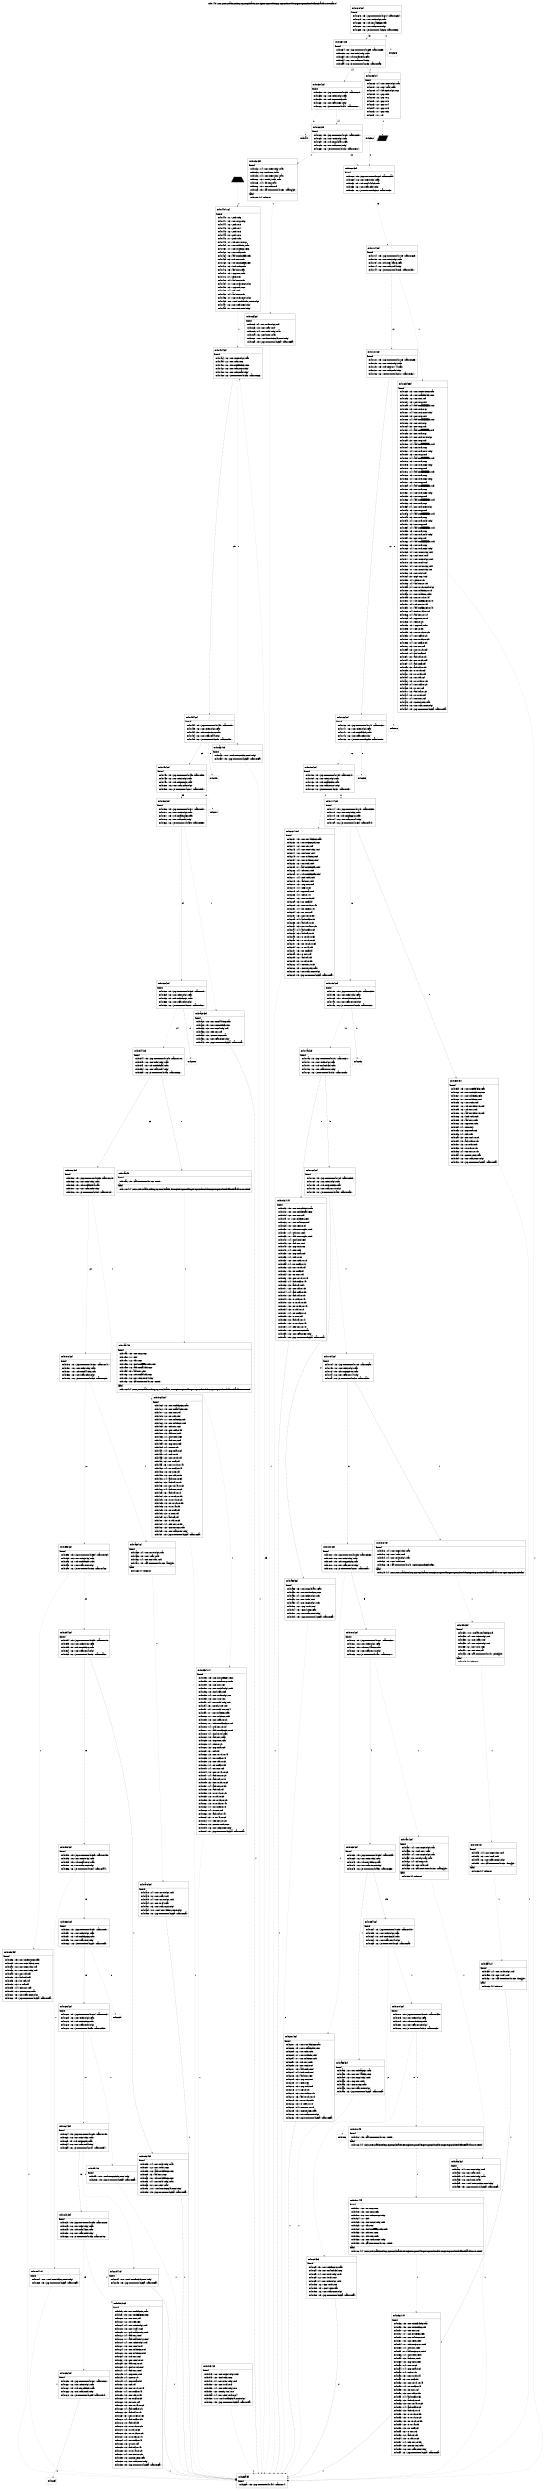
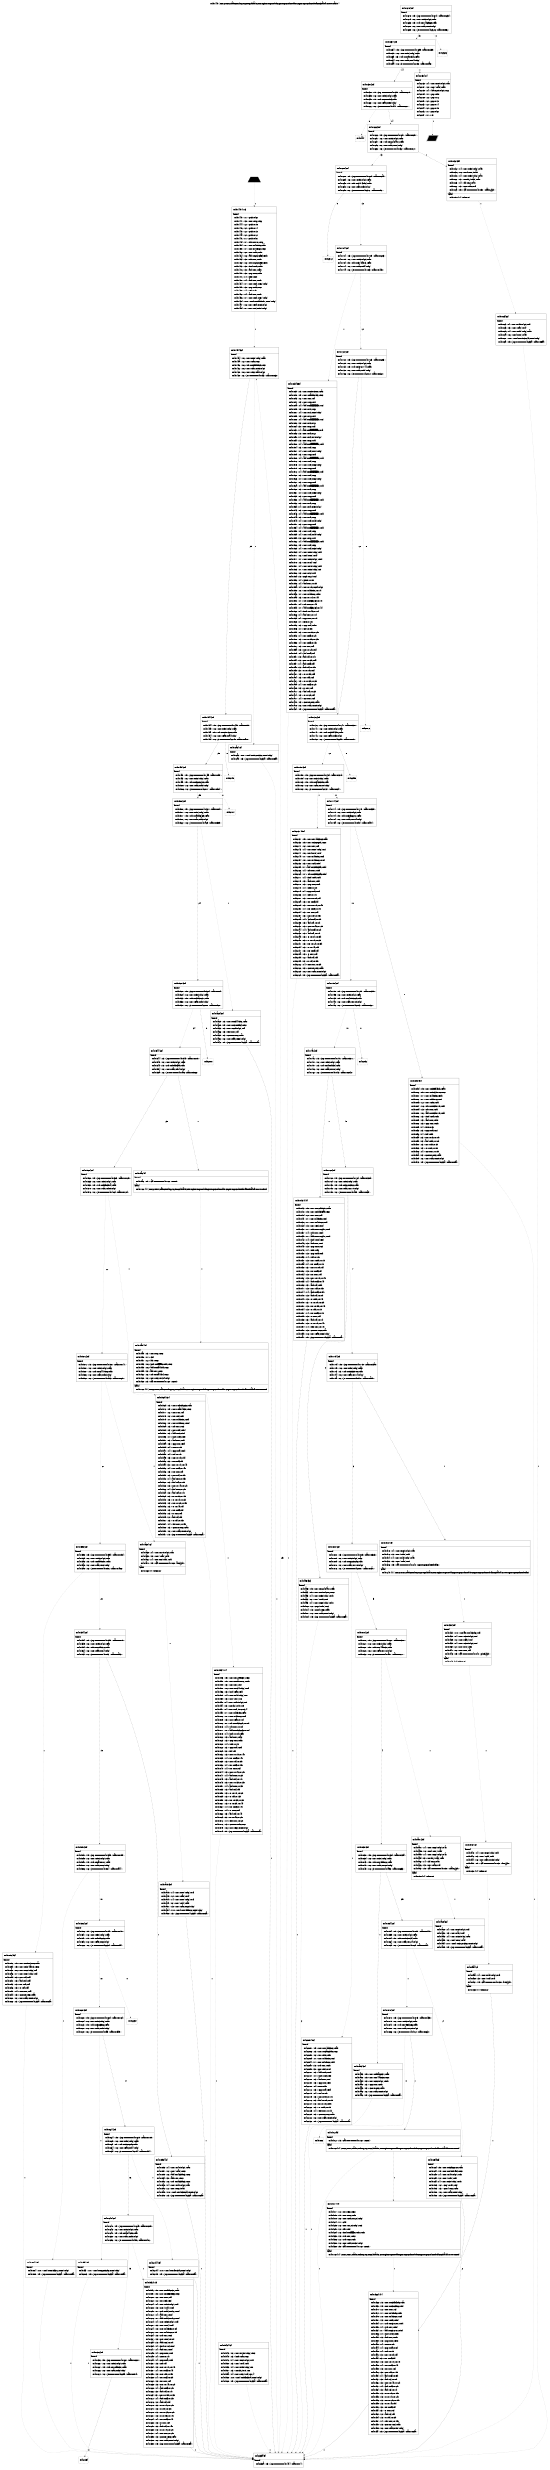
edge "0x402312" -> "0x4016e8 [28]": reversed
edge "0x401ace [32]" -> "0x40233a [5]": now "0x401b12 [5]" -> "0x40233a [5]"
